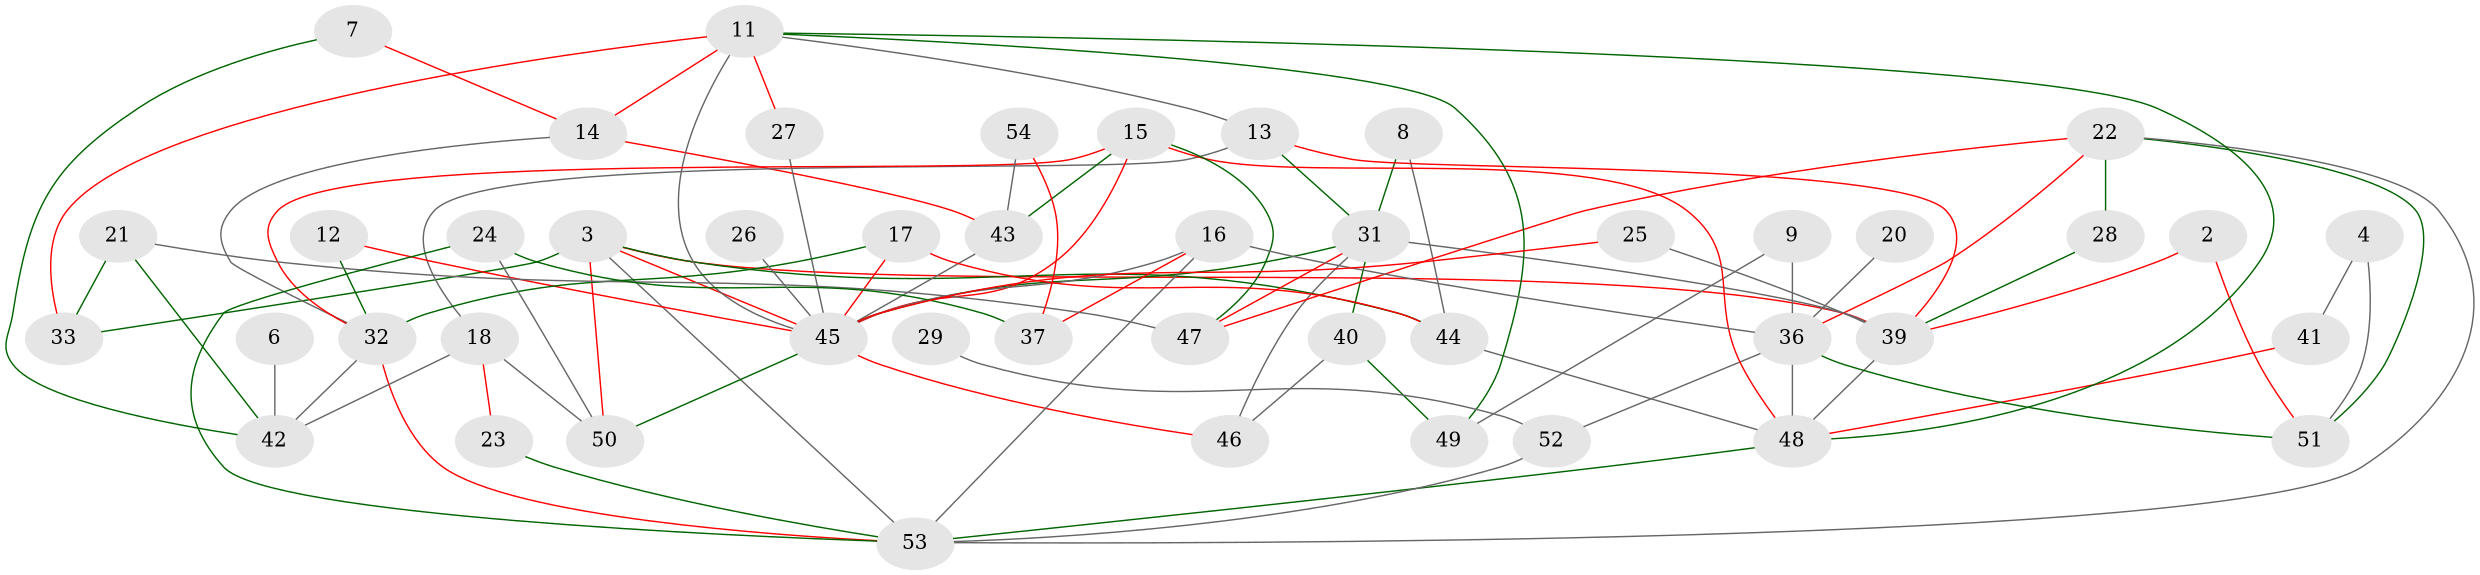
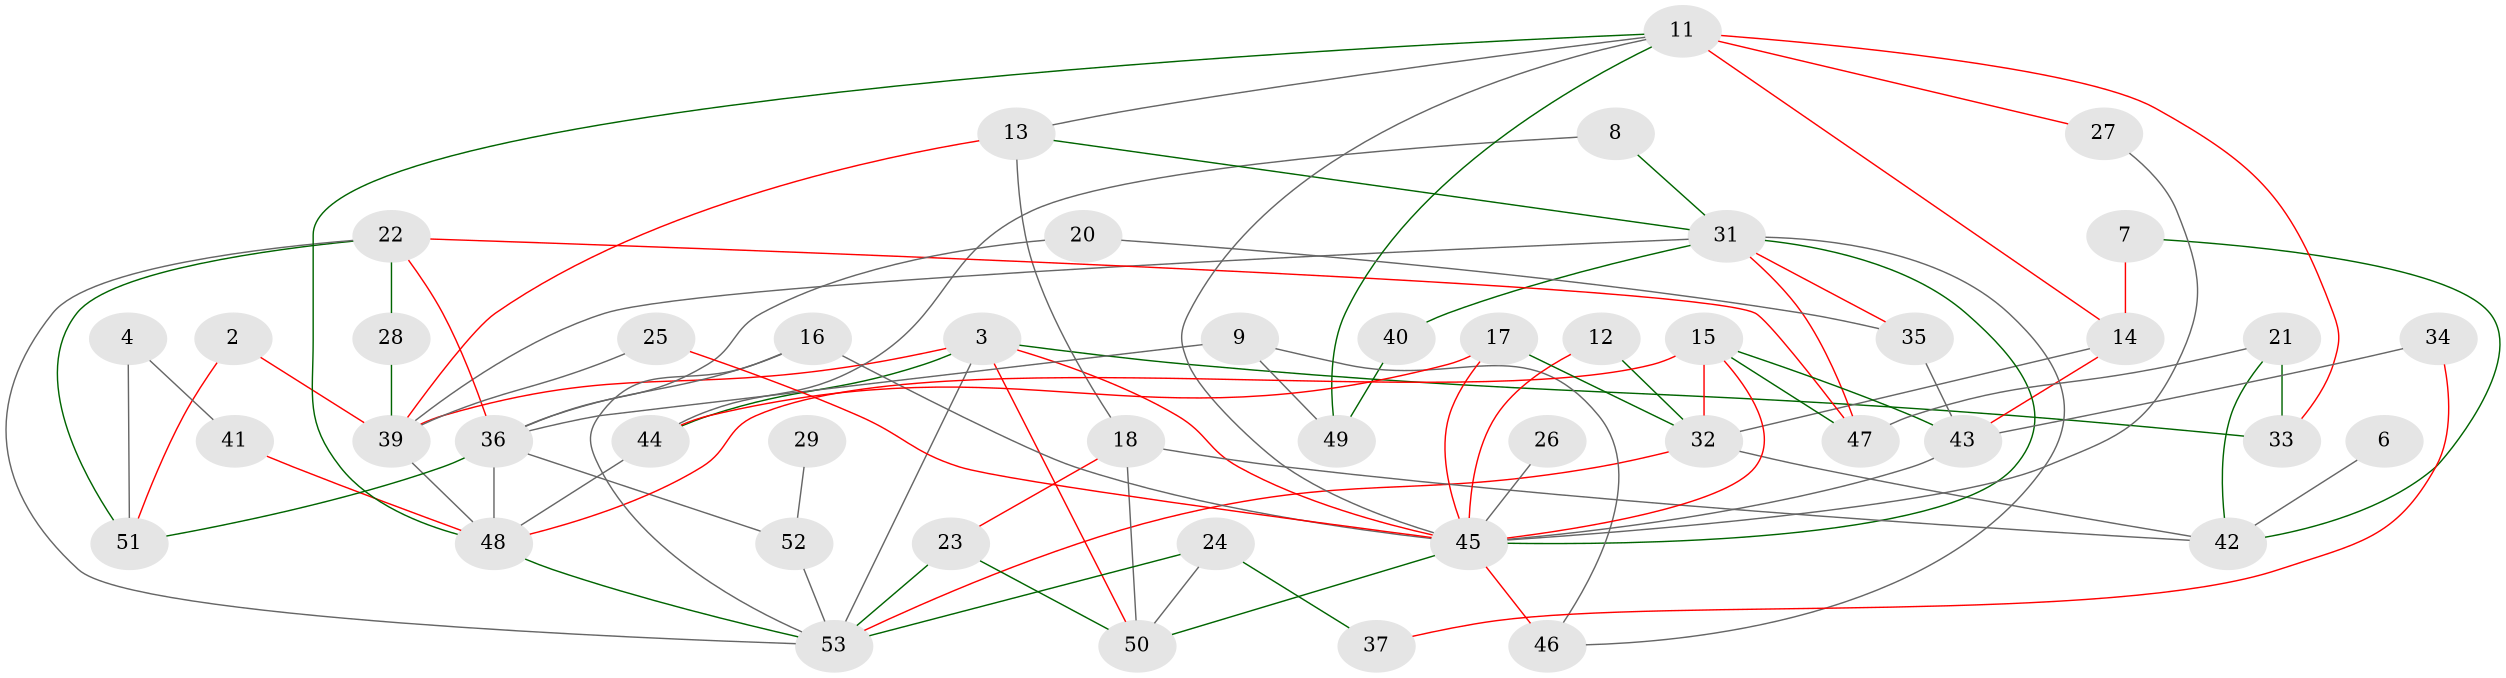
node "54": label "54" -> "34"
edge "16" -- "37": removed
node "35": added
edge "40" -- "46": now "9" -- "46"
edge "23" -- "50": added
